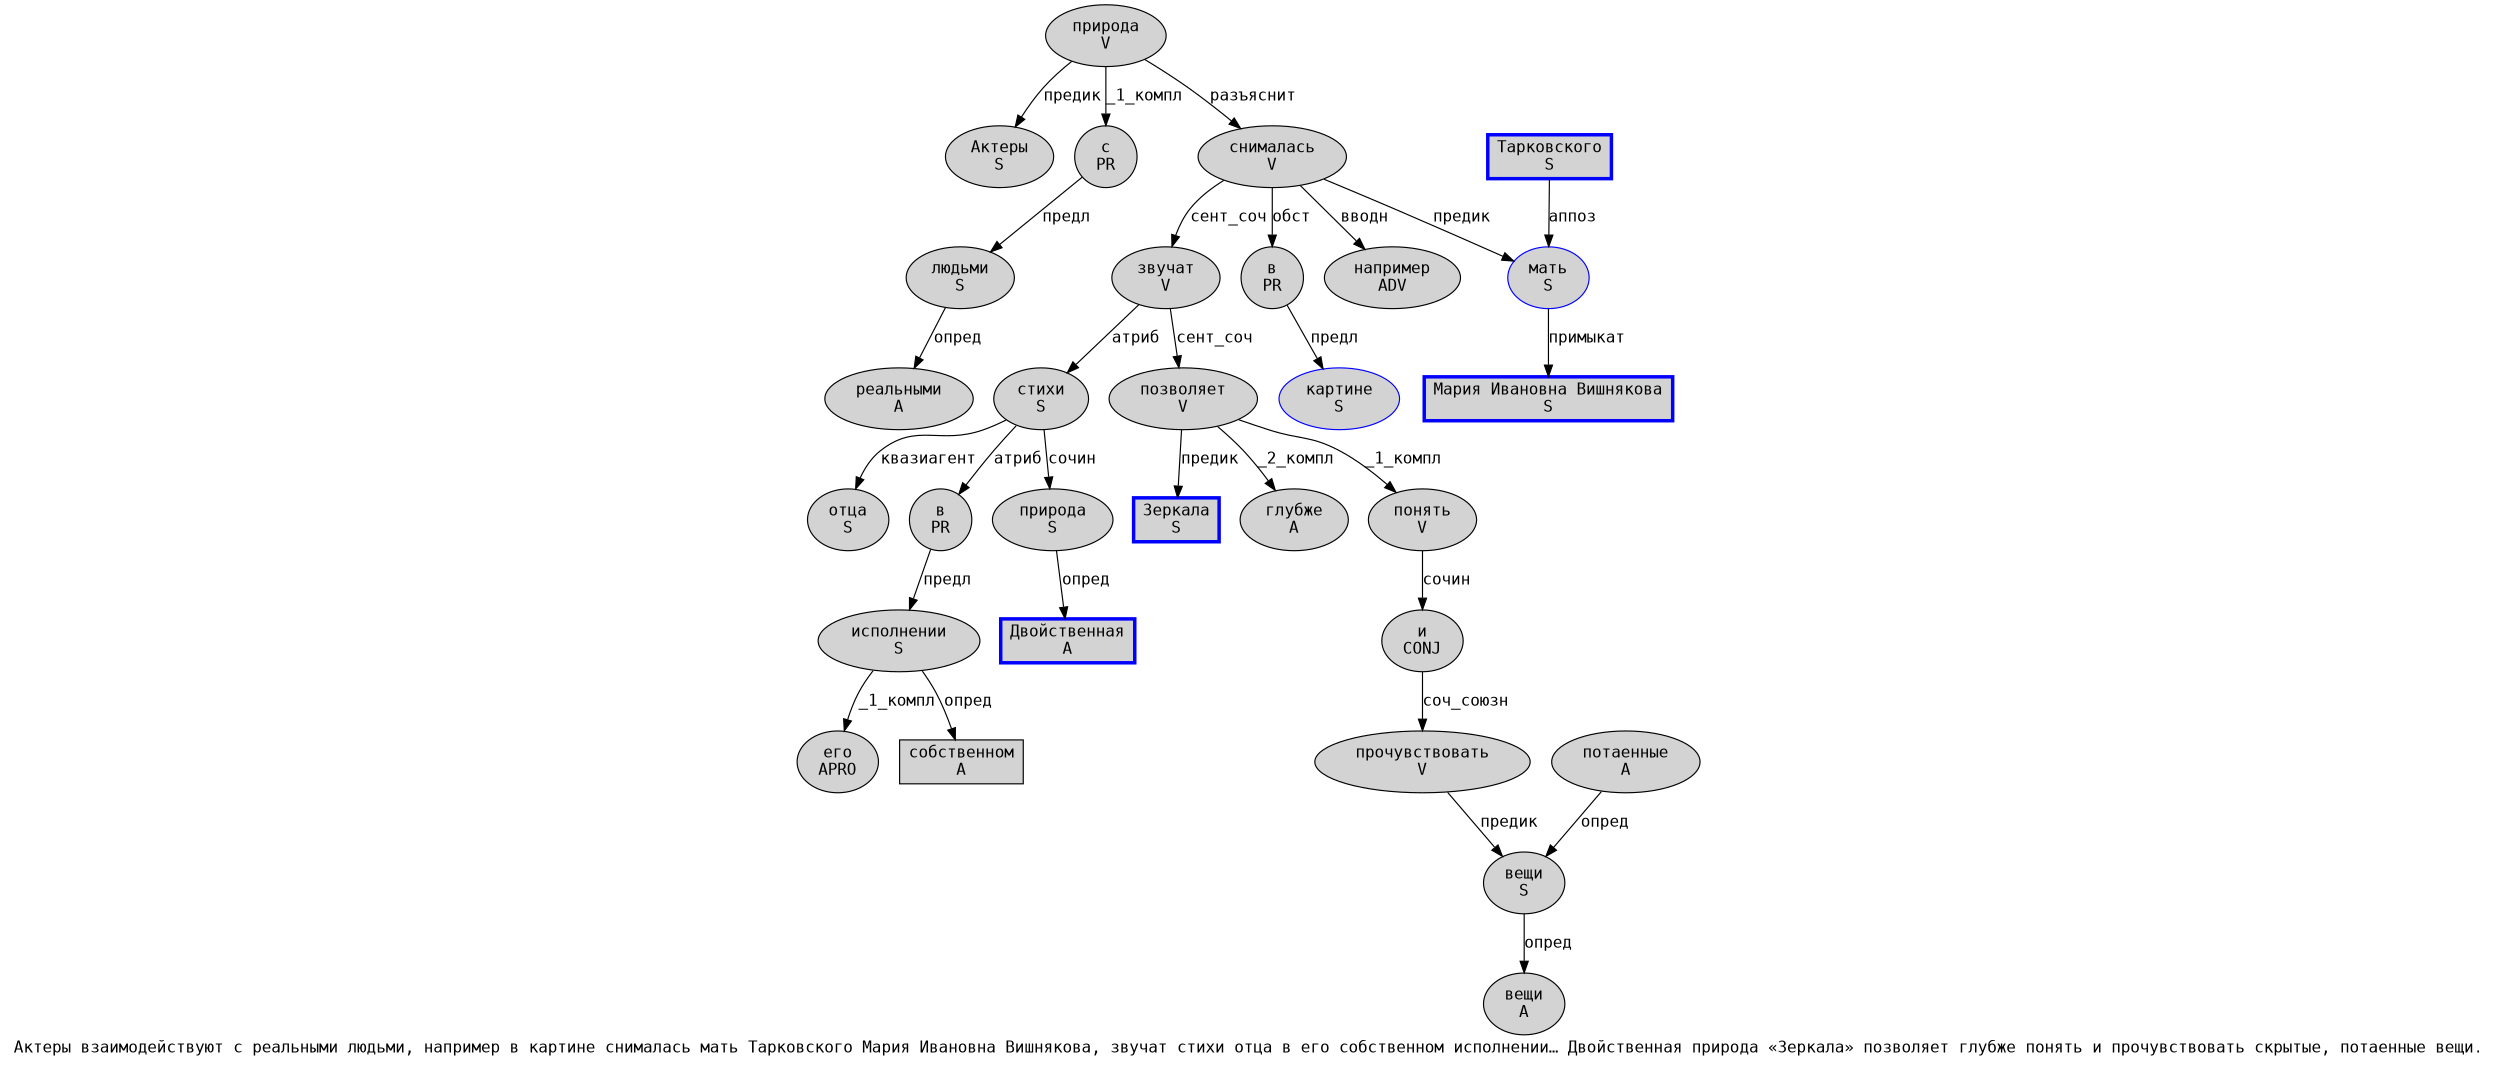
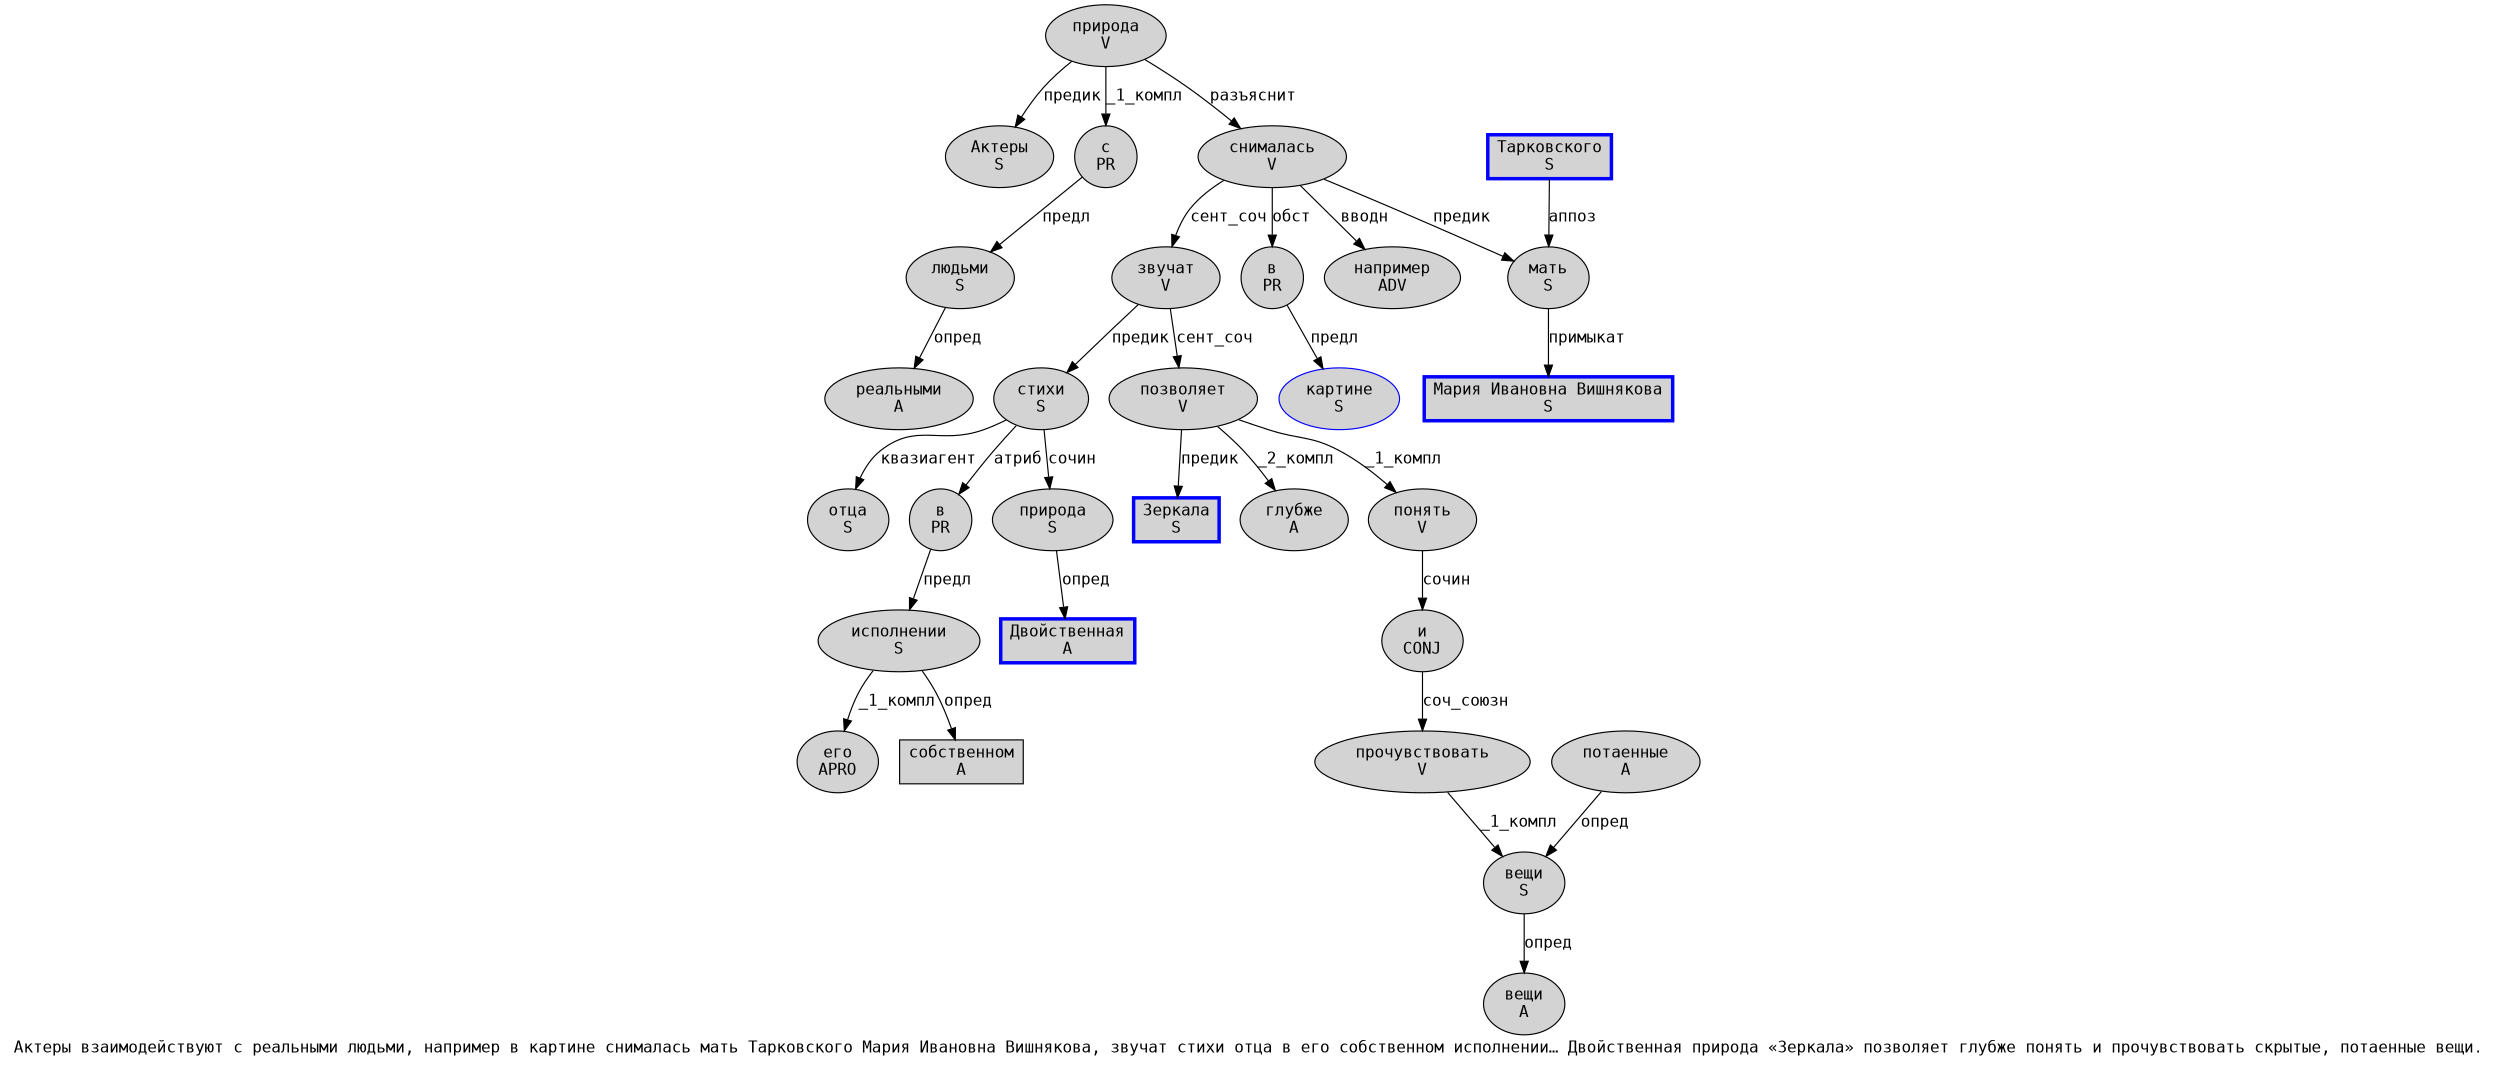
node "мать S": color blue -> black
edge "звучат V" -> "стихи S": label "атриб" -> "предик"
edge "прочувствовать V" -> "вещи S": label "предик" -> "_1_компл"
